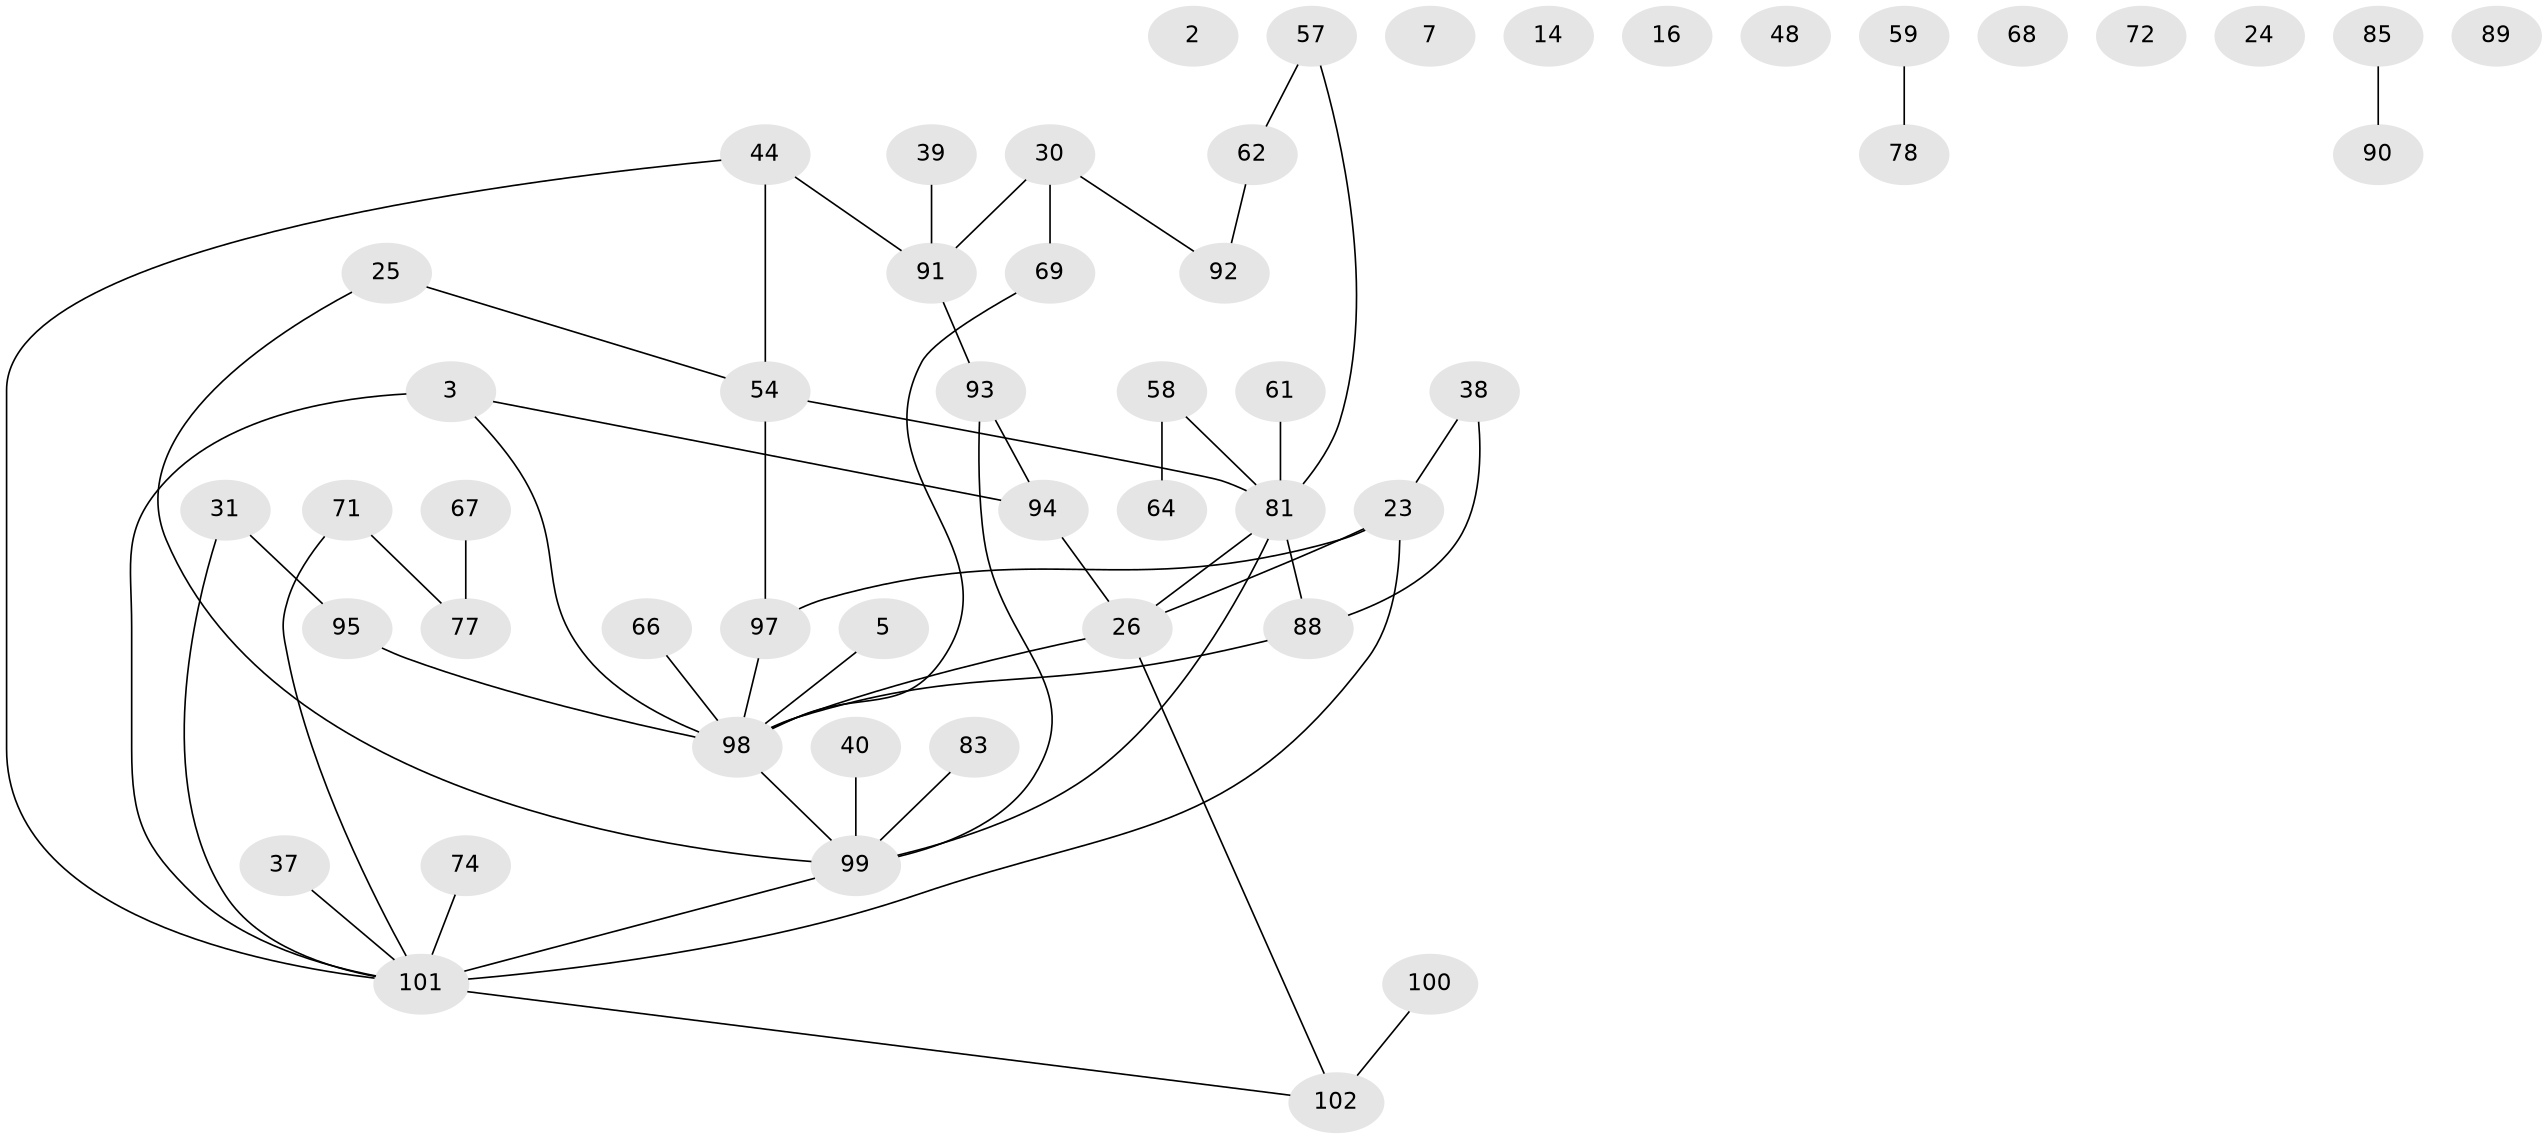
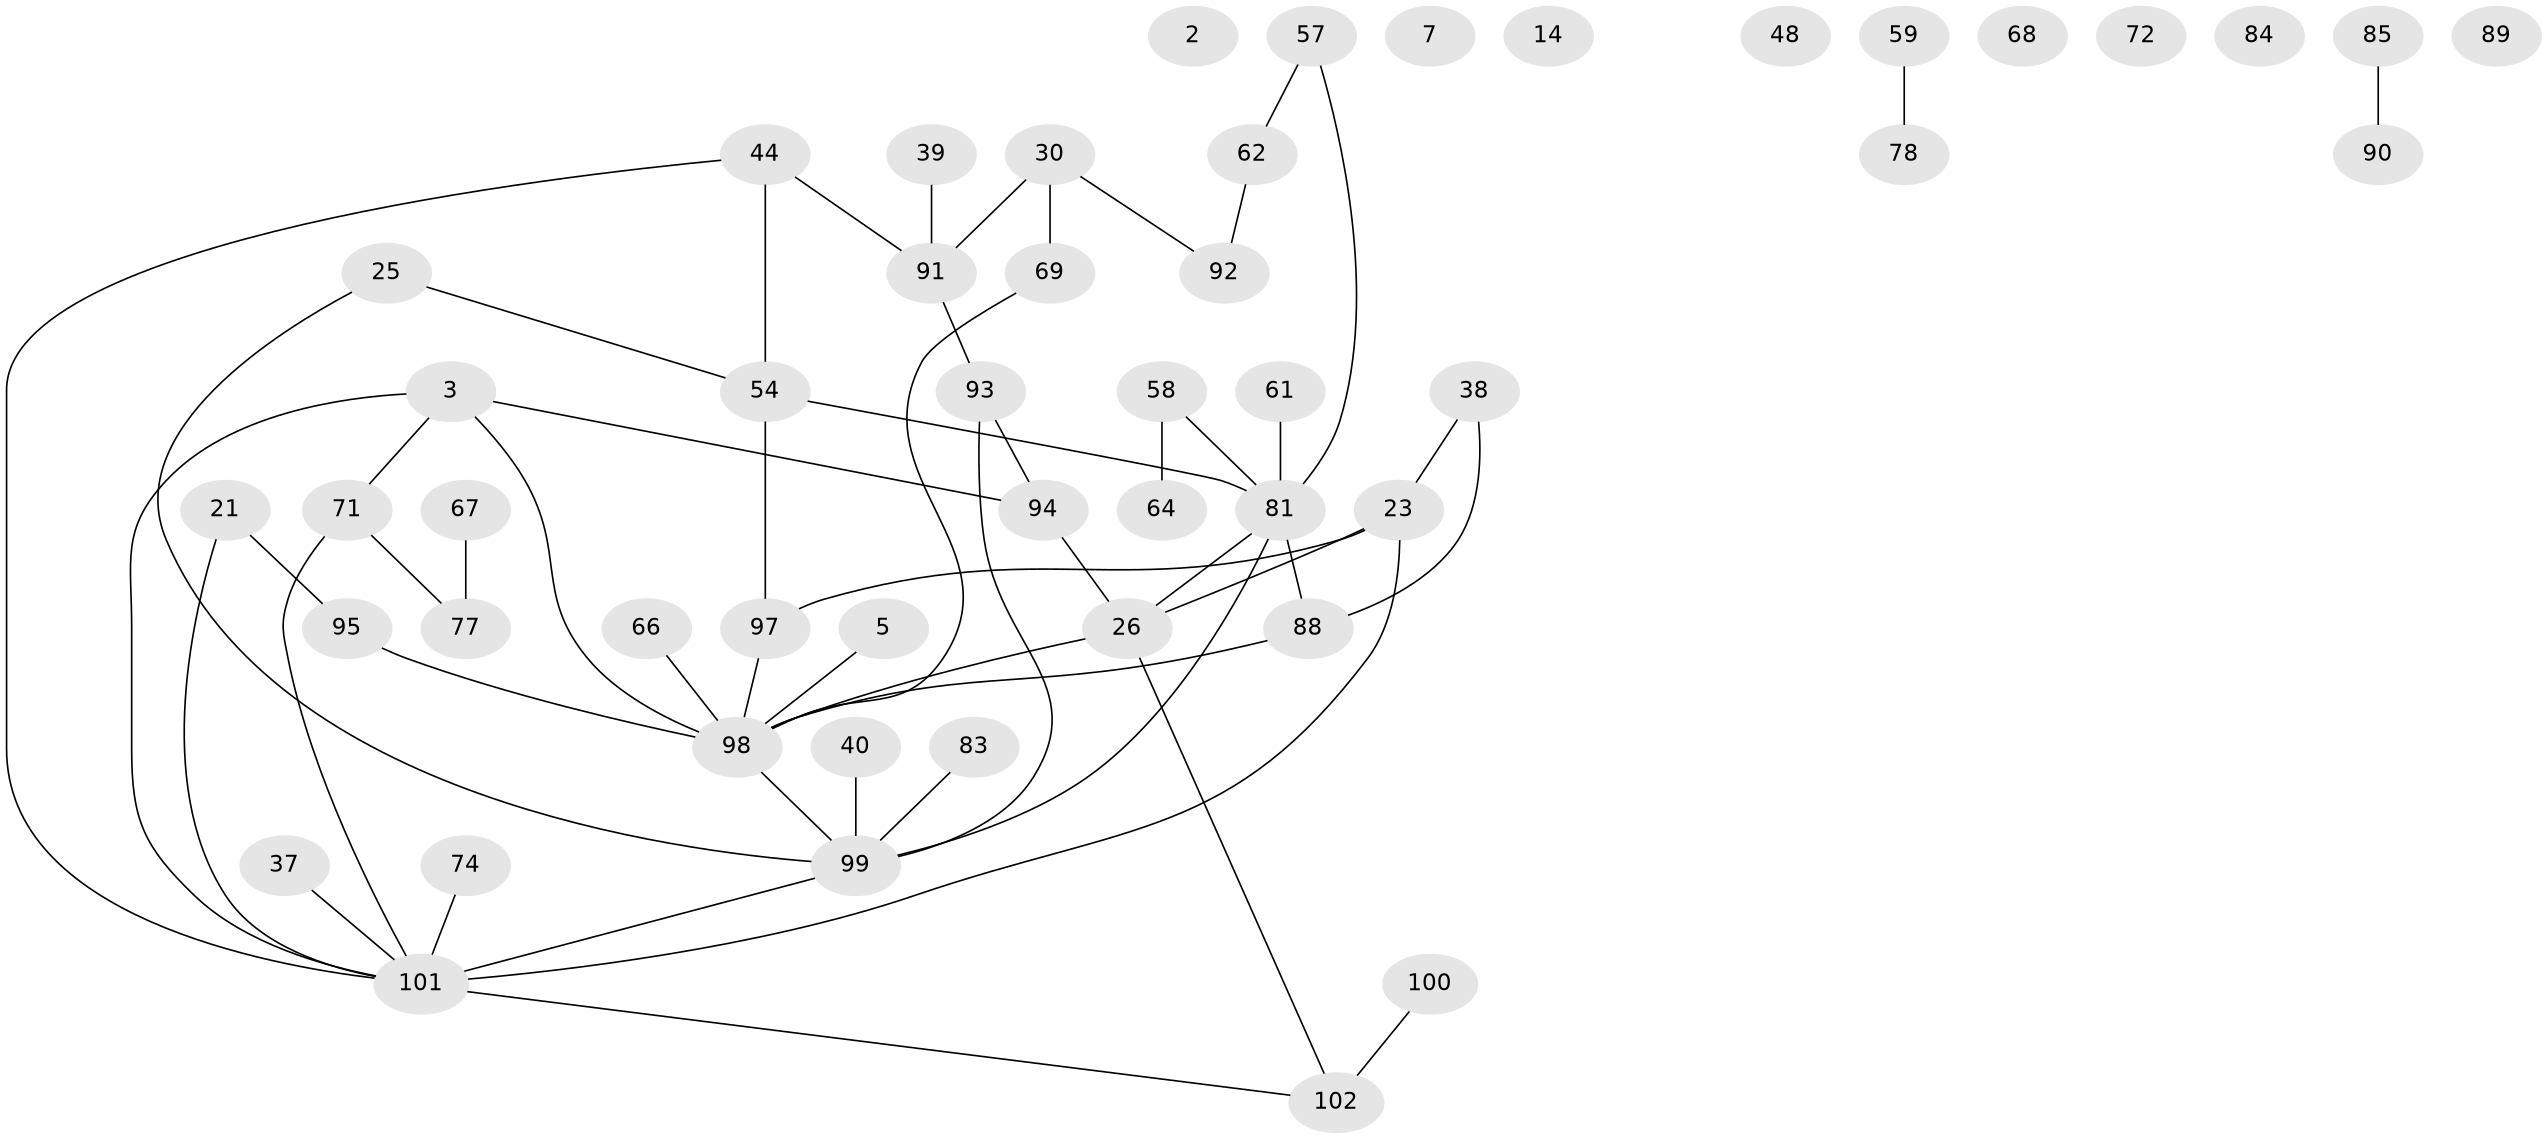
node "16": removed
node "24": label "24" -> "84"
edge "3" -- "71": added
node "31": label "31" -> "21"
